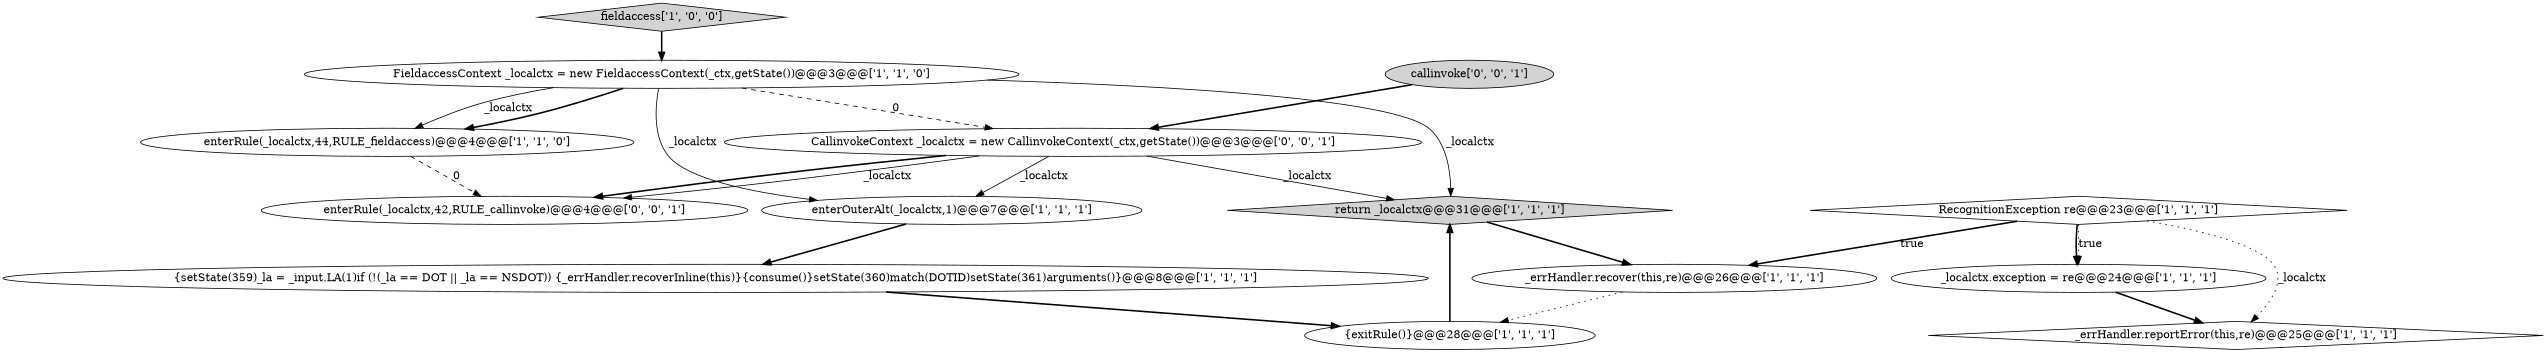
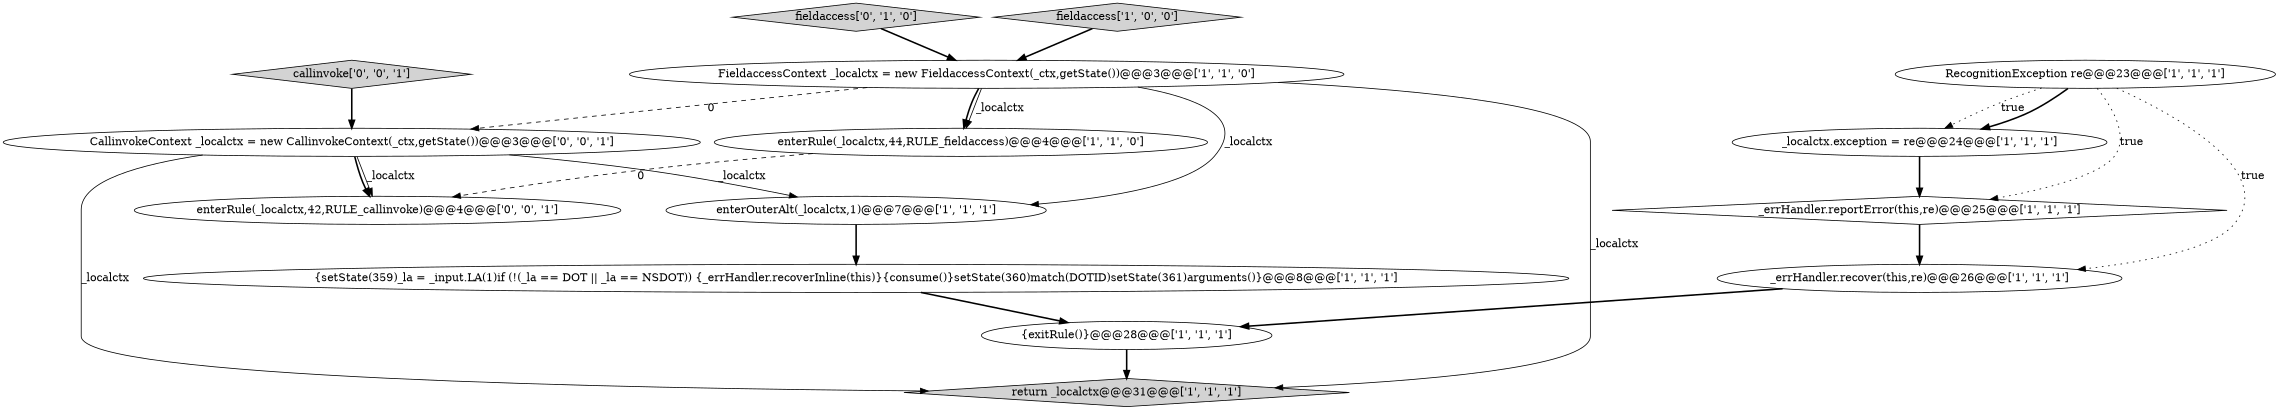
node "fieldaccess['0', '1', '0']": added
node "callinvoke['0', '0', '1']": shape ellipse -> diamond
node "RecognitionException re@@@23@@@['1', '1', '1']": shape diamond -> ellipse
edge "return _localctx@@@31@@@['1', '1', '1']" -> "_errHandler.recover(this,re)@@@26@@@['1', '1', '1']": now "_errHandler.reportError(this,re)@@@25@@@['1', '1', '1']" -> "_errHandler.recover(this,re)@@@26@@@['1', '1', '1']"
edge "RecognitionException re@@@23@@@['1', '1', '1']" -> "_errHandler.recover(this,re)@@@26@@@['1', '1', '1']": style bold -> dotted
edge "RecognitionException re@@@23@@@['1', '1', '1']" -> "_errHandler.reportError(this,re)@@@25@@@['1', '1', '1']": label "_localctx" -> "true"
edge "_errHandler.recover(this,re)@@@26@@@['1', '1', '1']" -> "{exitRule()}@@@28@@@['1', '1', '1']": style dotted -> bold
